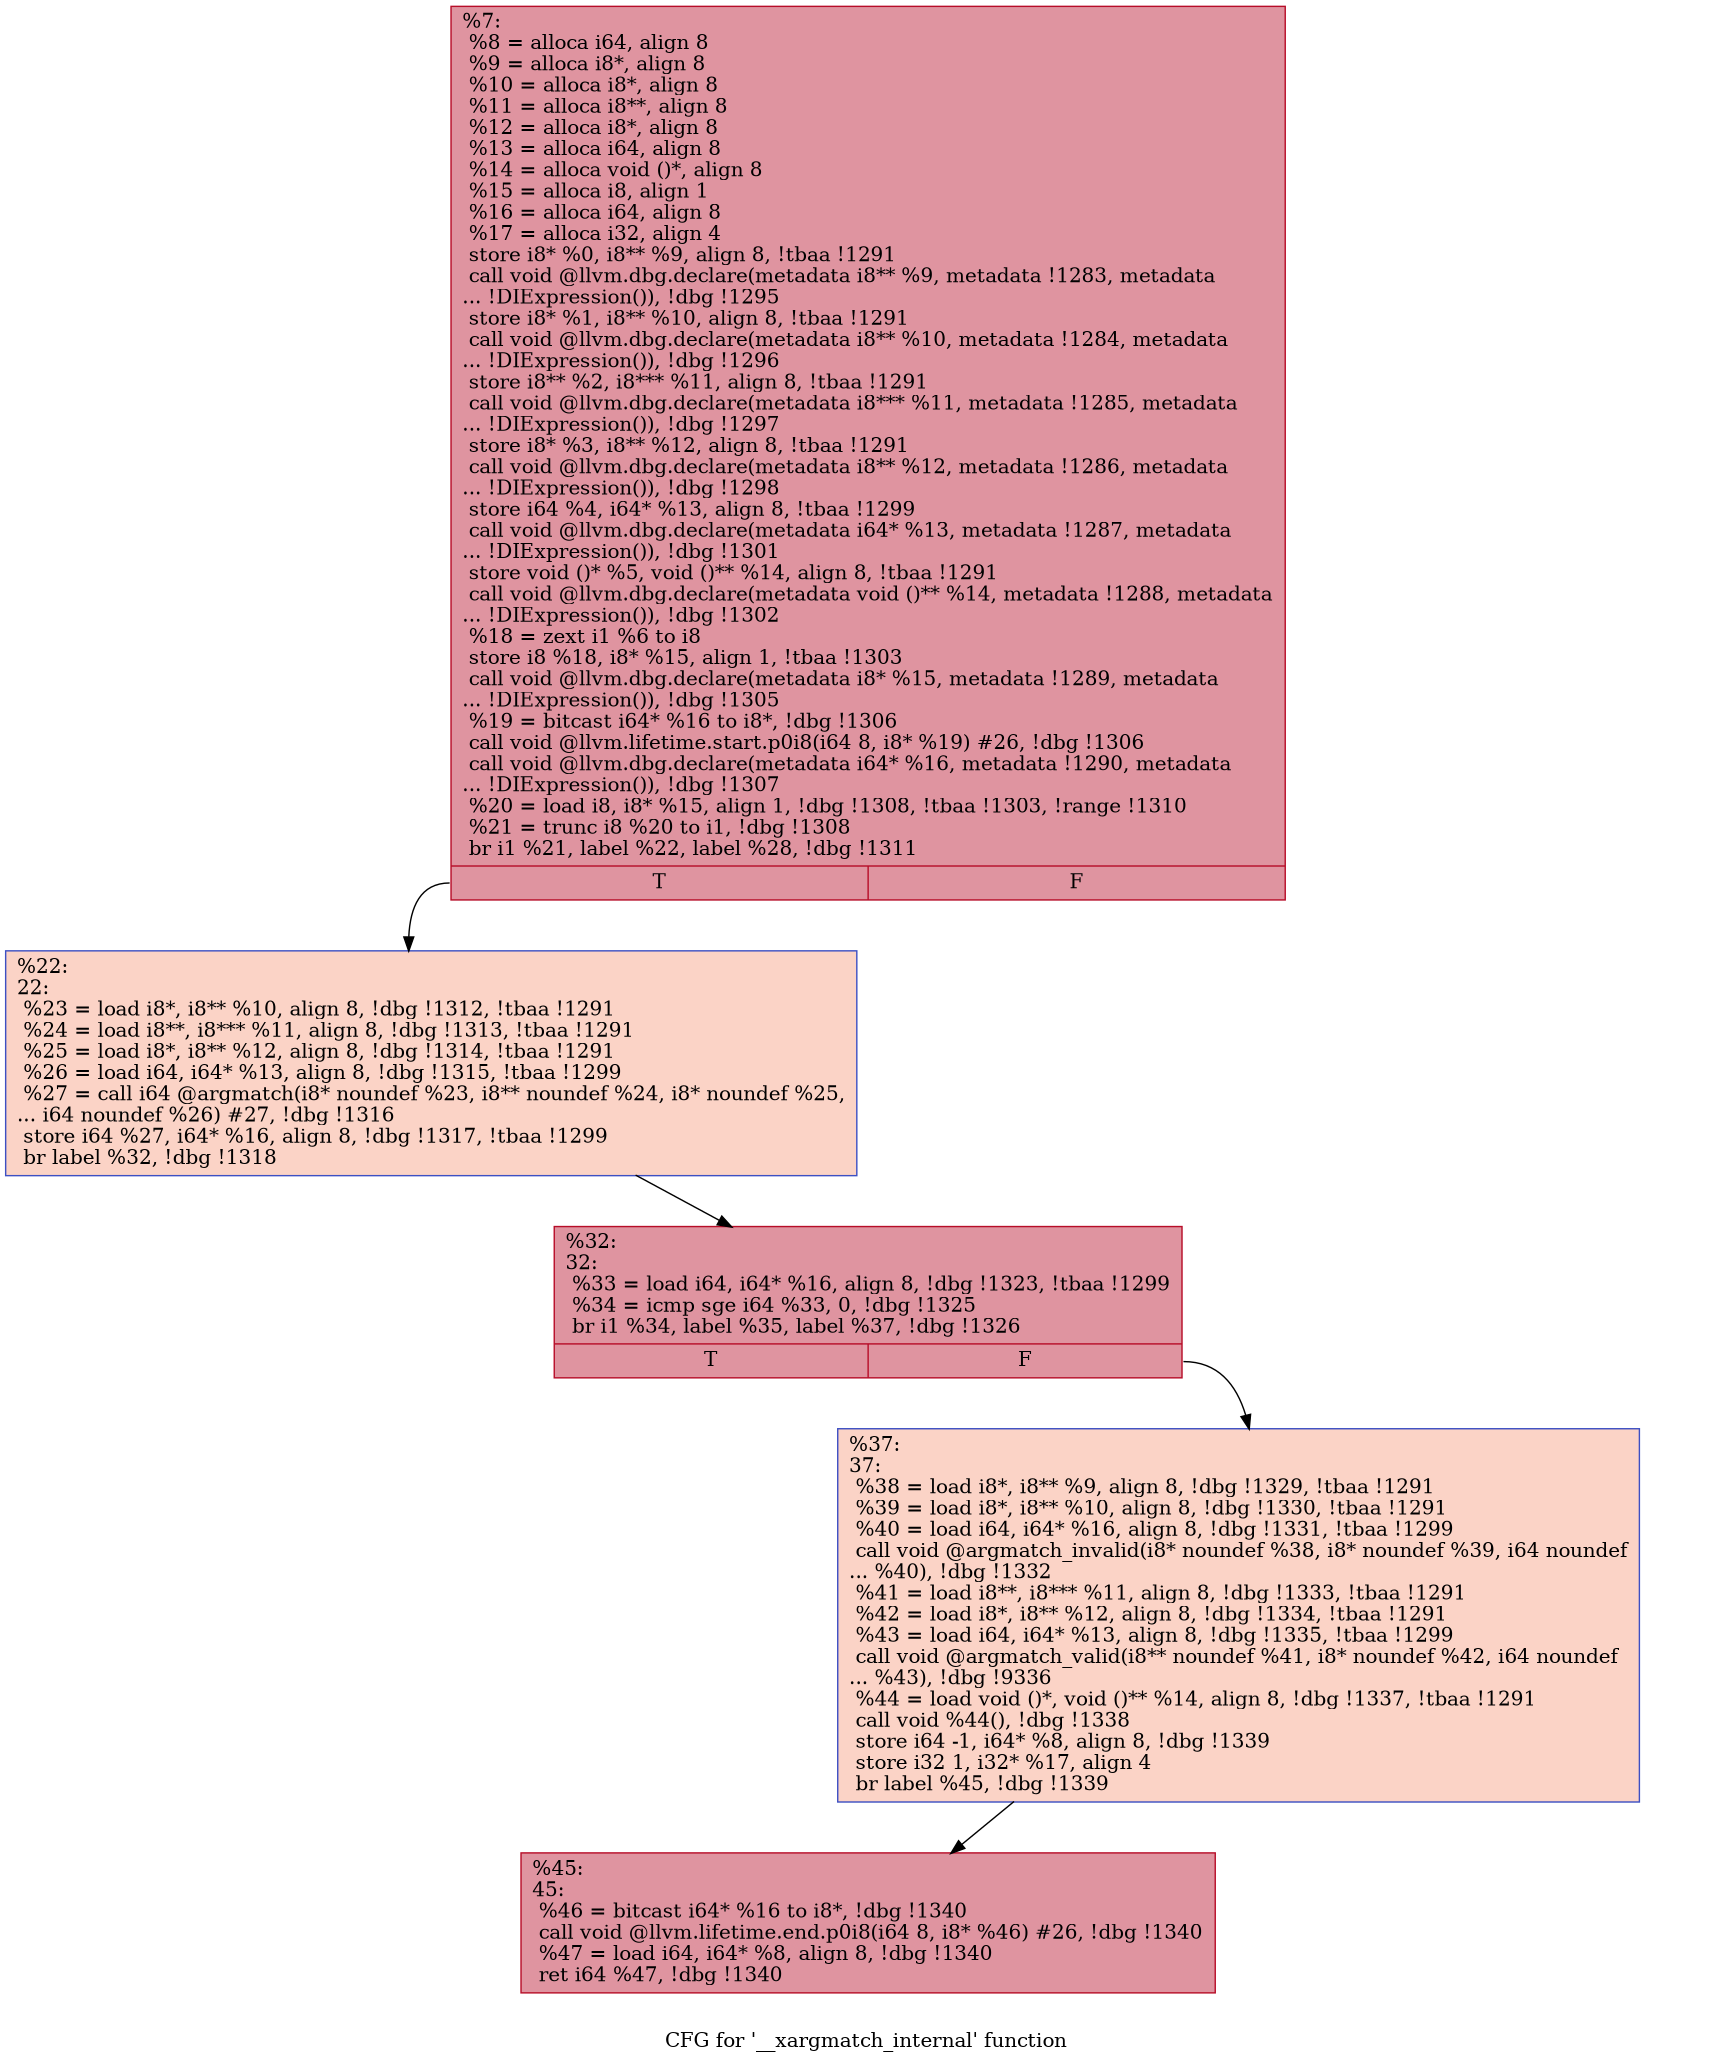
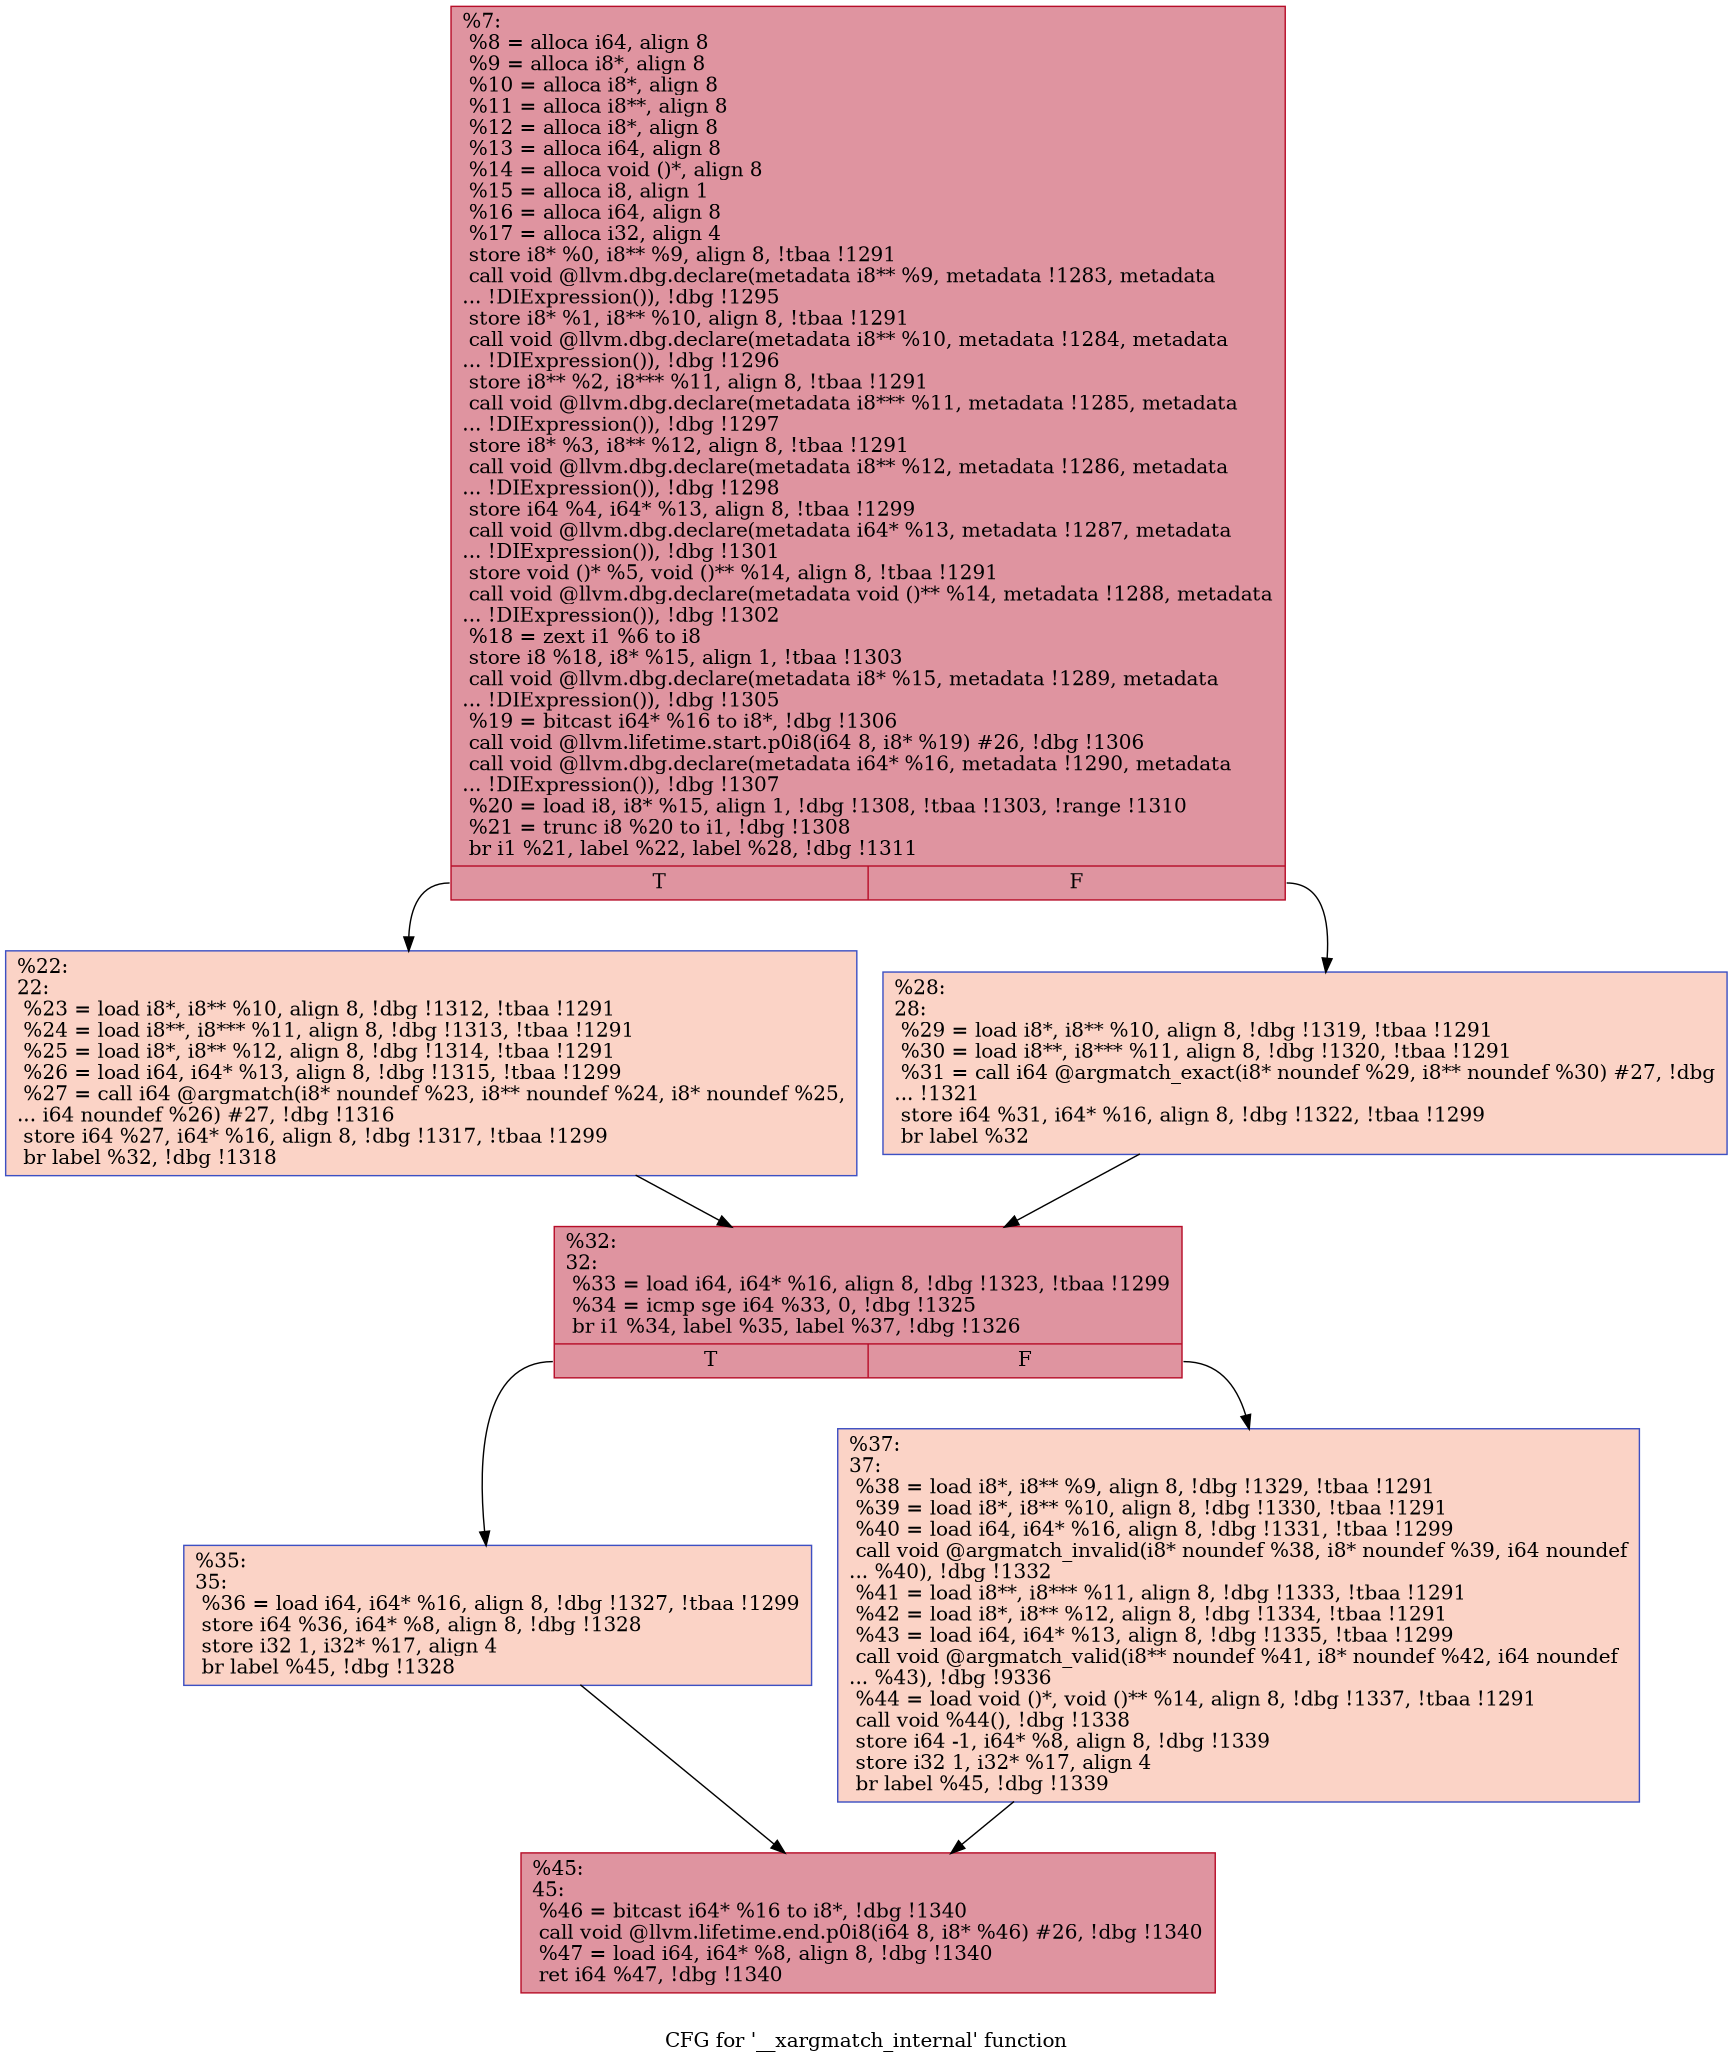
node "%28:": added
node "%35:": added
